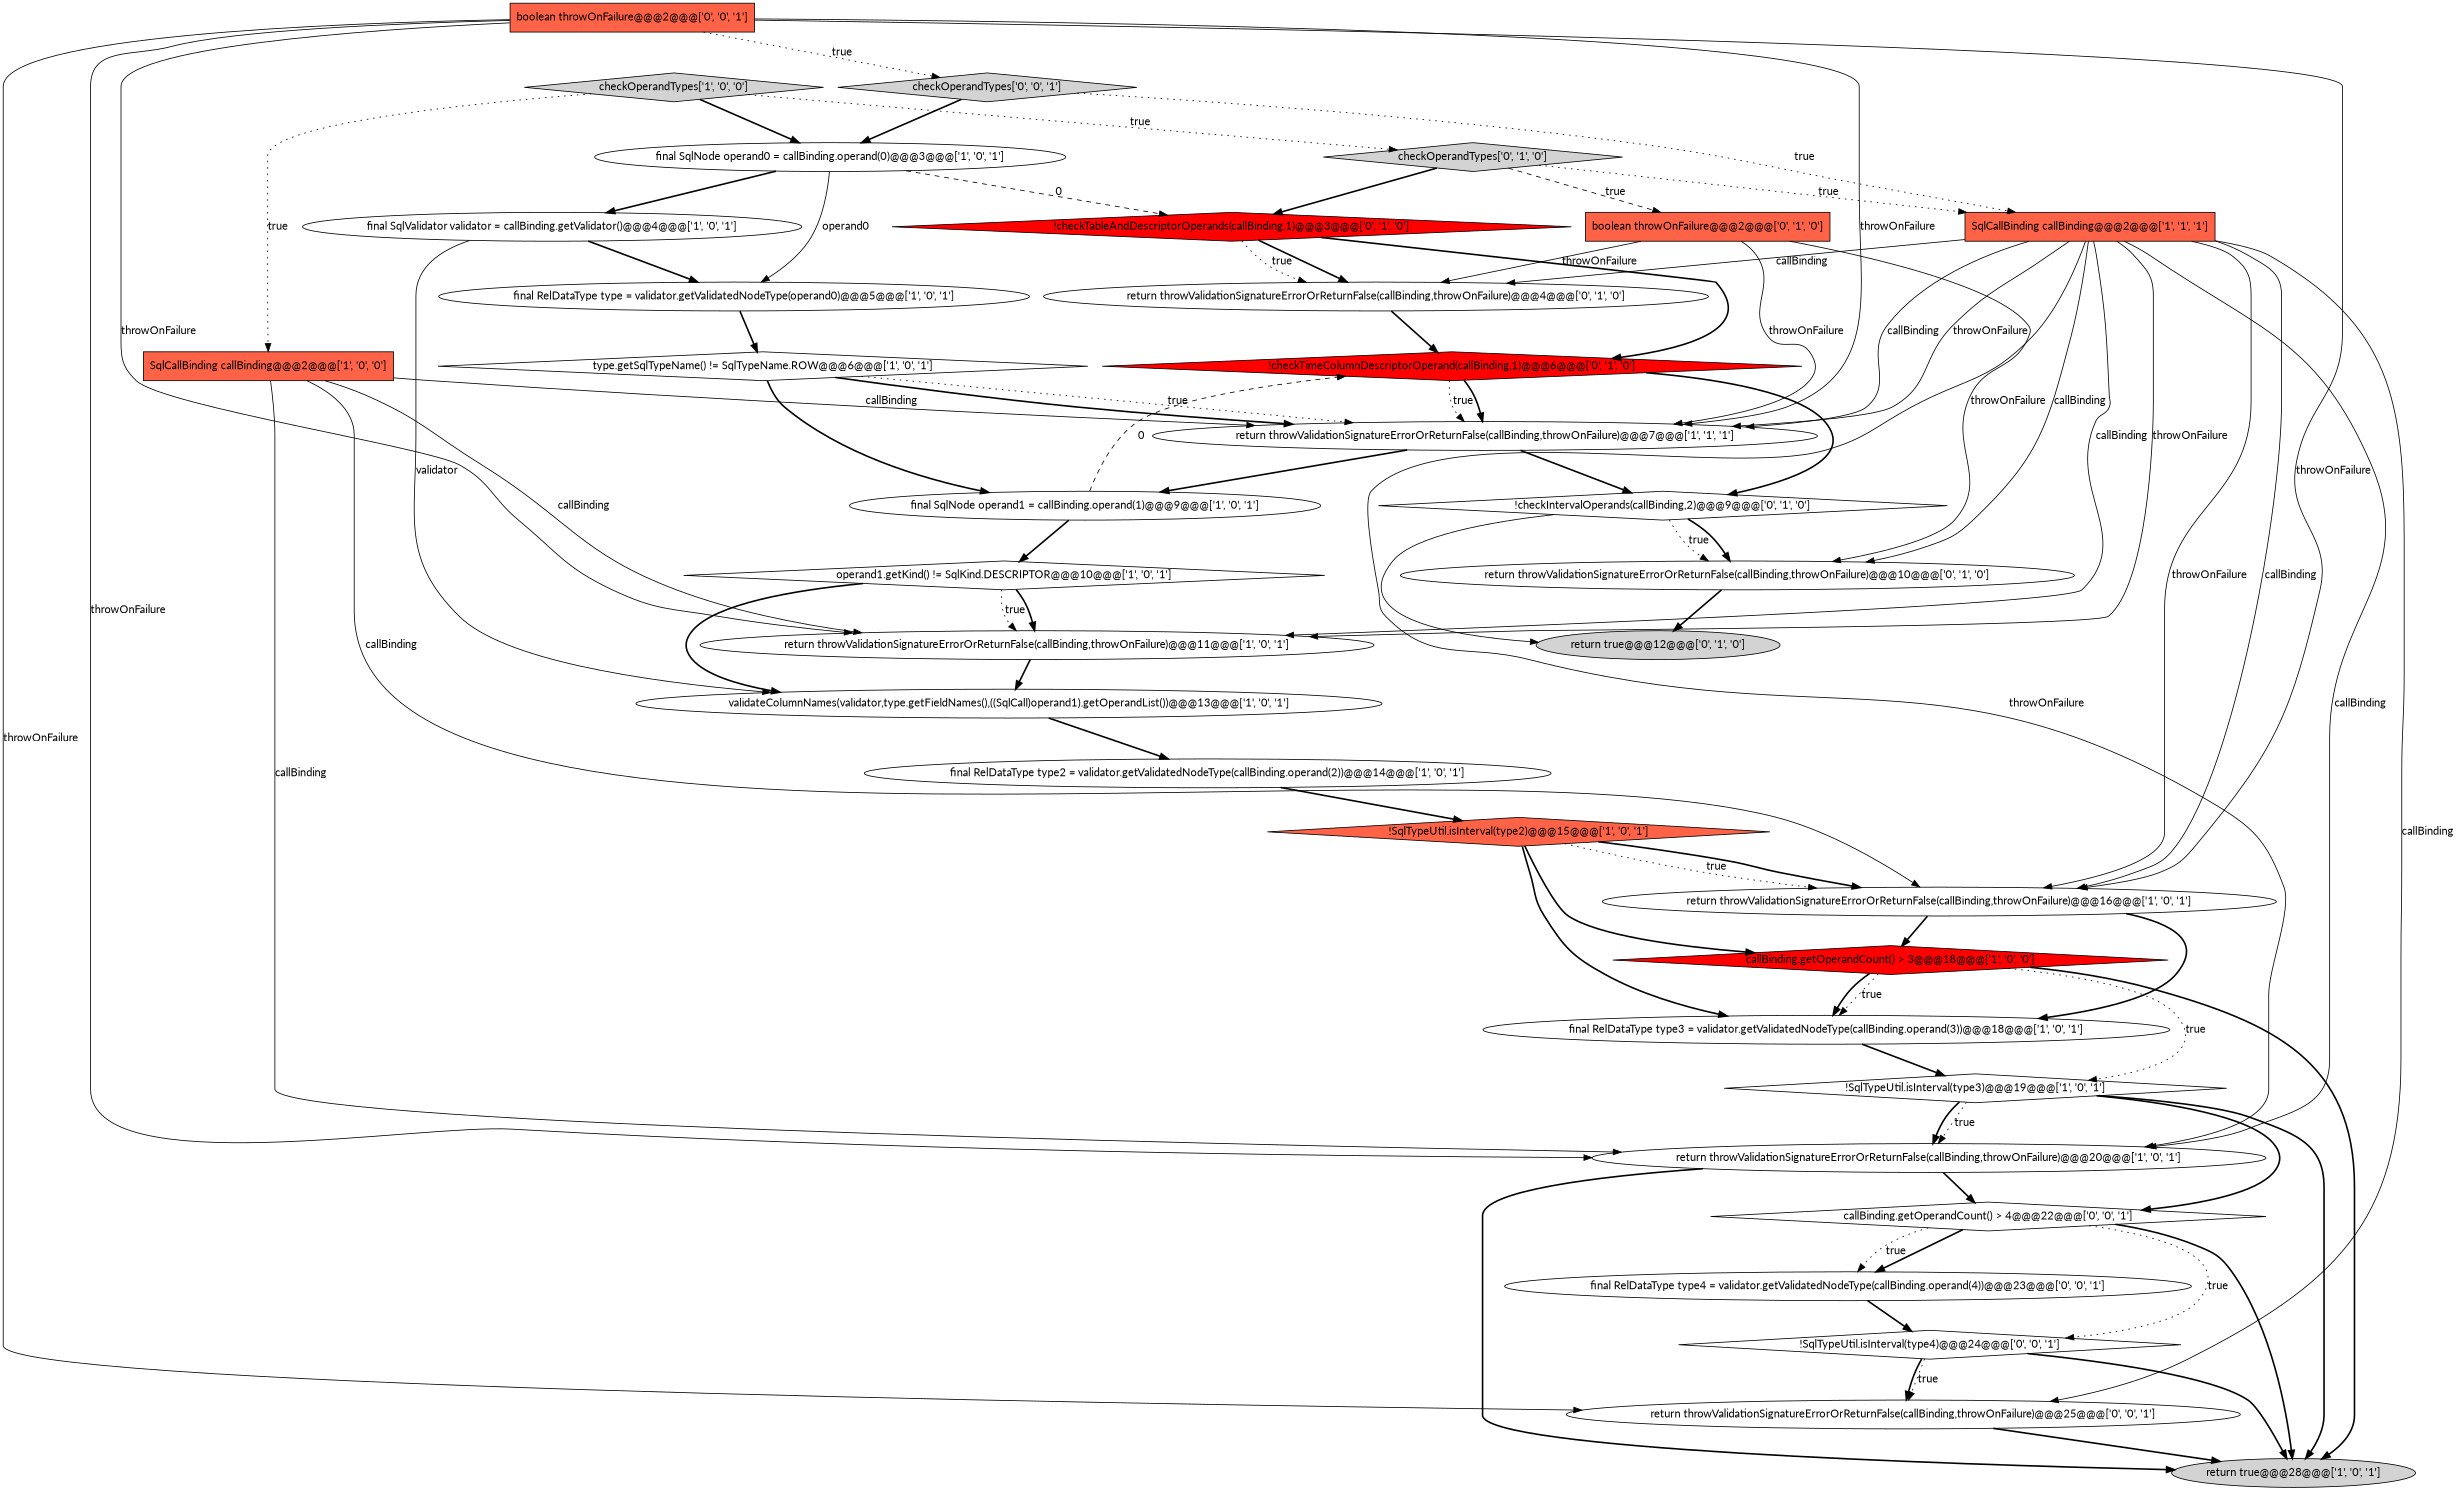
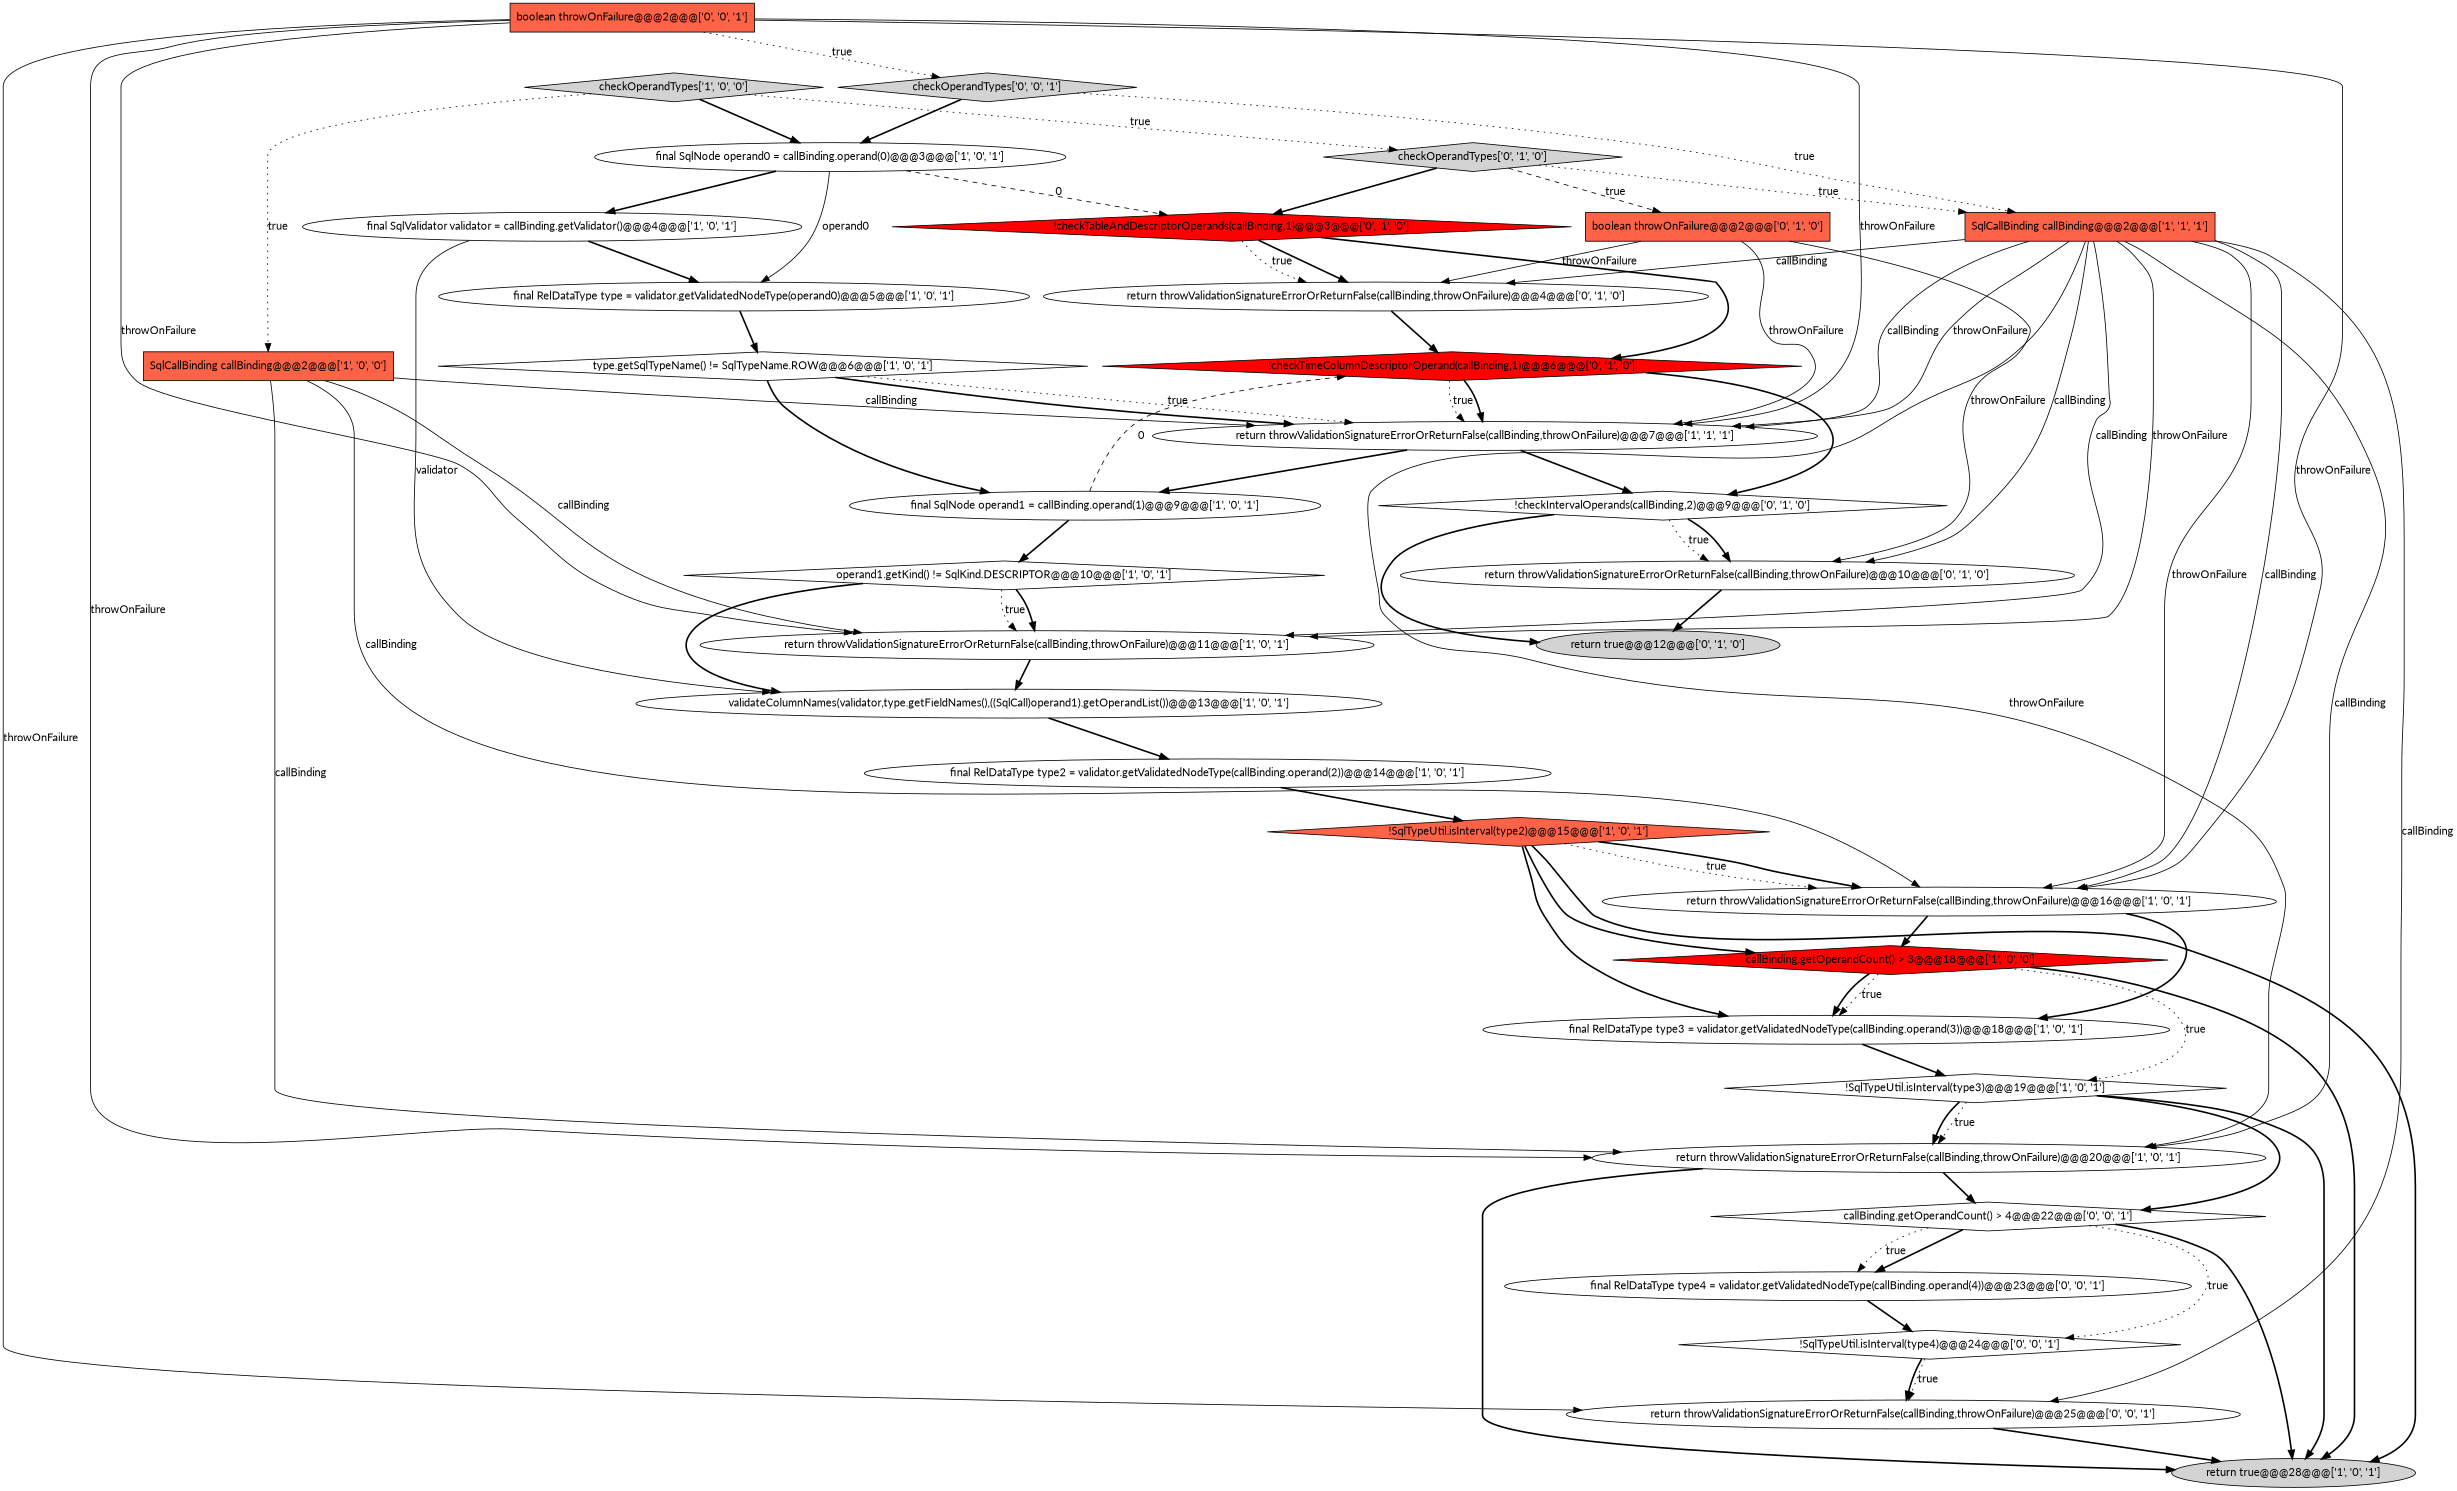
edge "!checkIntervalOperands(callBinding,2)@@@9@@@['0', '1', '0']" -> "return true@@@12@@@['0', '1', '0']": style solid -> bold
edge "!SqlTypeUtil.isInterval(type4)@@@24@@@['0', '0', '1']" -> "return true@@@28@@@['1', '0', '1']": now "!SqlTypeUtil.isInterval(type2)@@@15@@@['1', '0', '1']" -> "return true@@@28@@@['1', '0', '1']"
